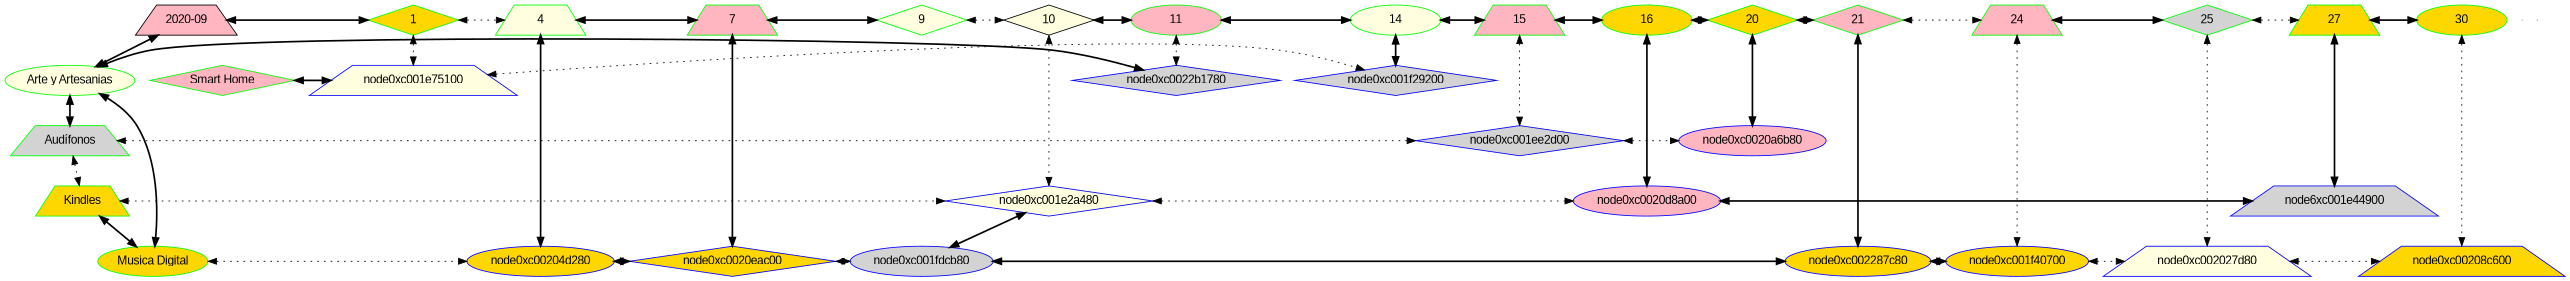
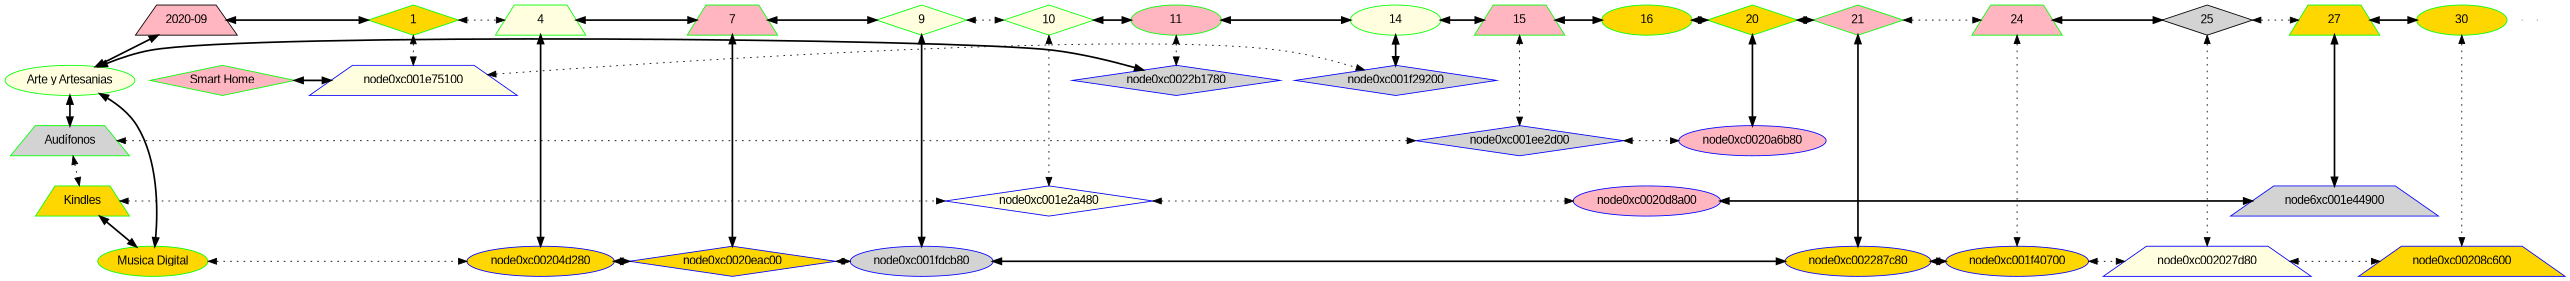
node "10": color black -> green
node "25": color green -> black
edge "16" -- "node0xc0020d8a00": removed
edge "node0xc001e2a480" -- "node0xc001fdcb80": now "9" -- "node0xc001fdcb80"
